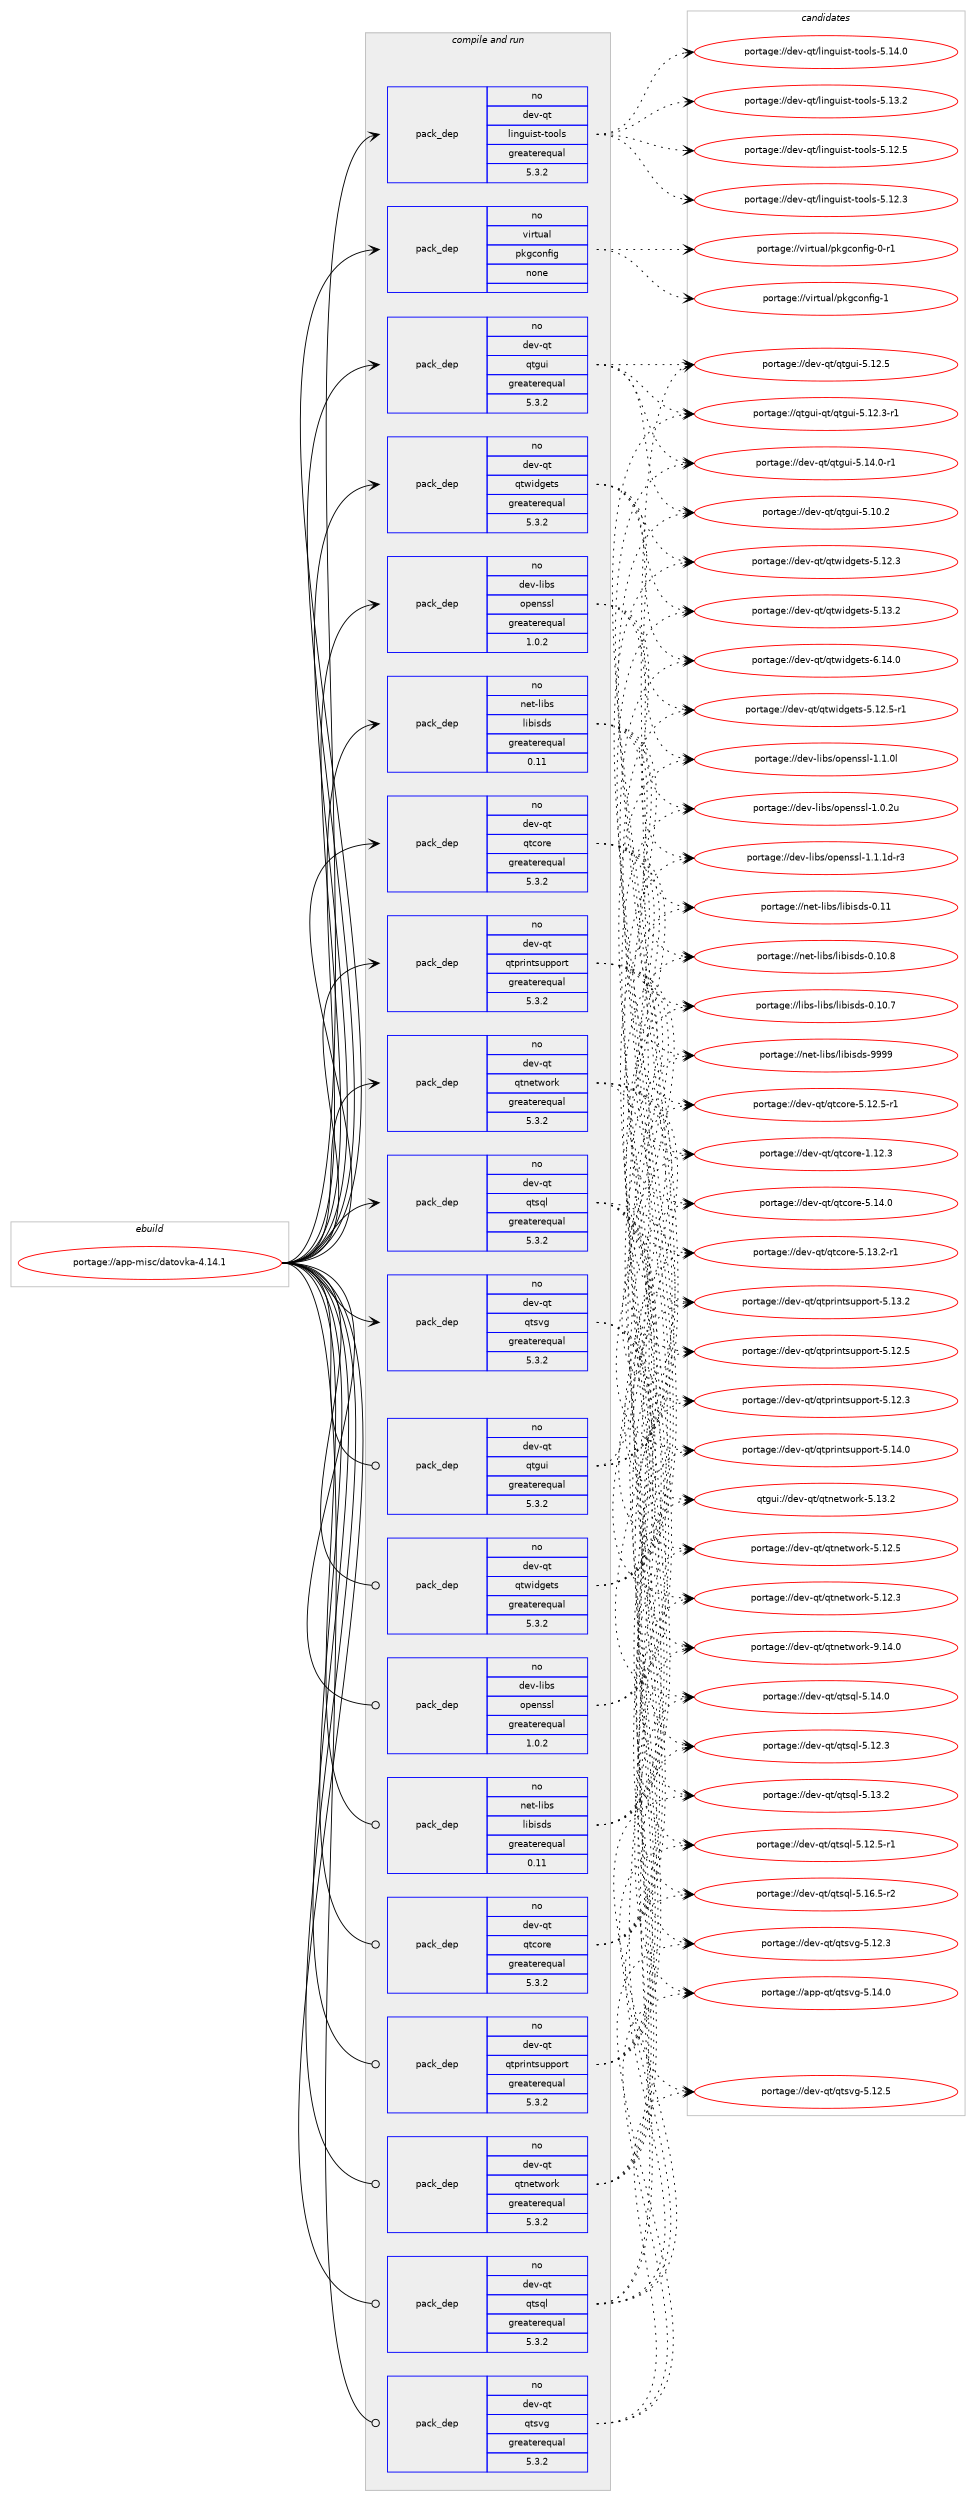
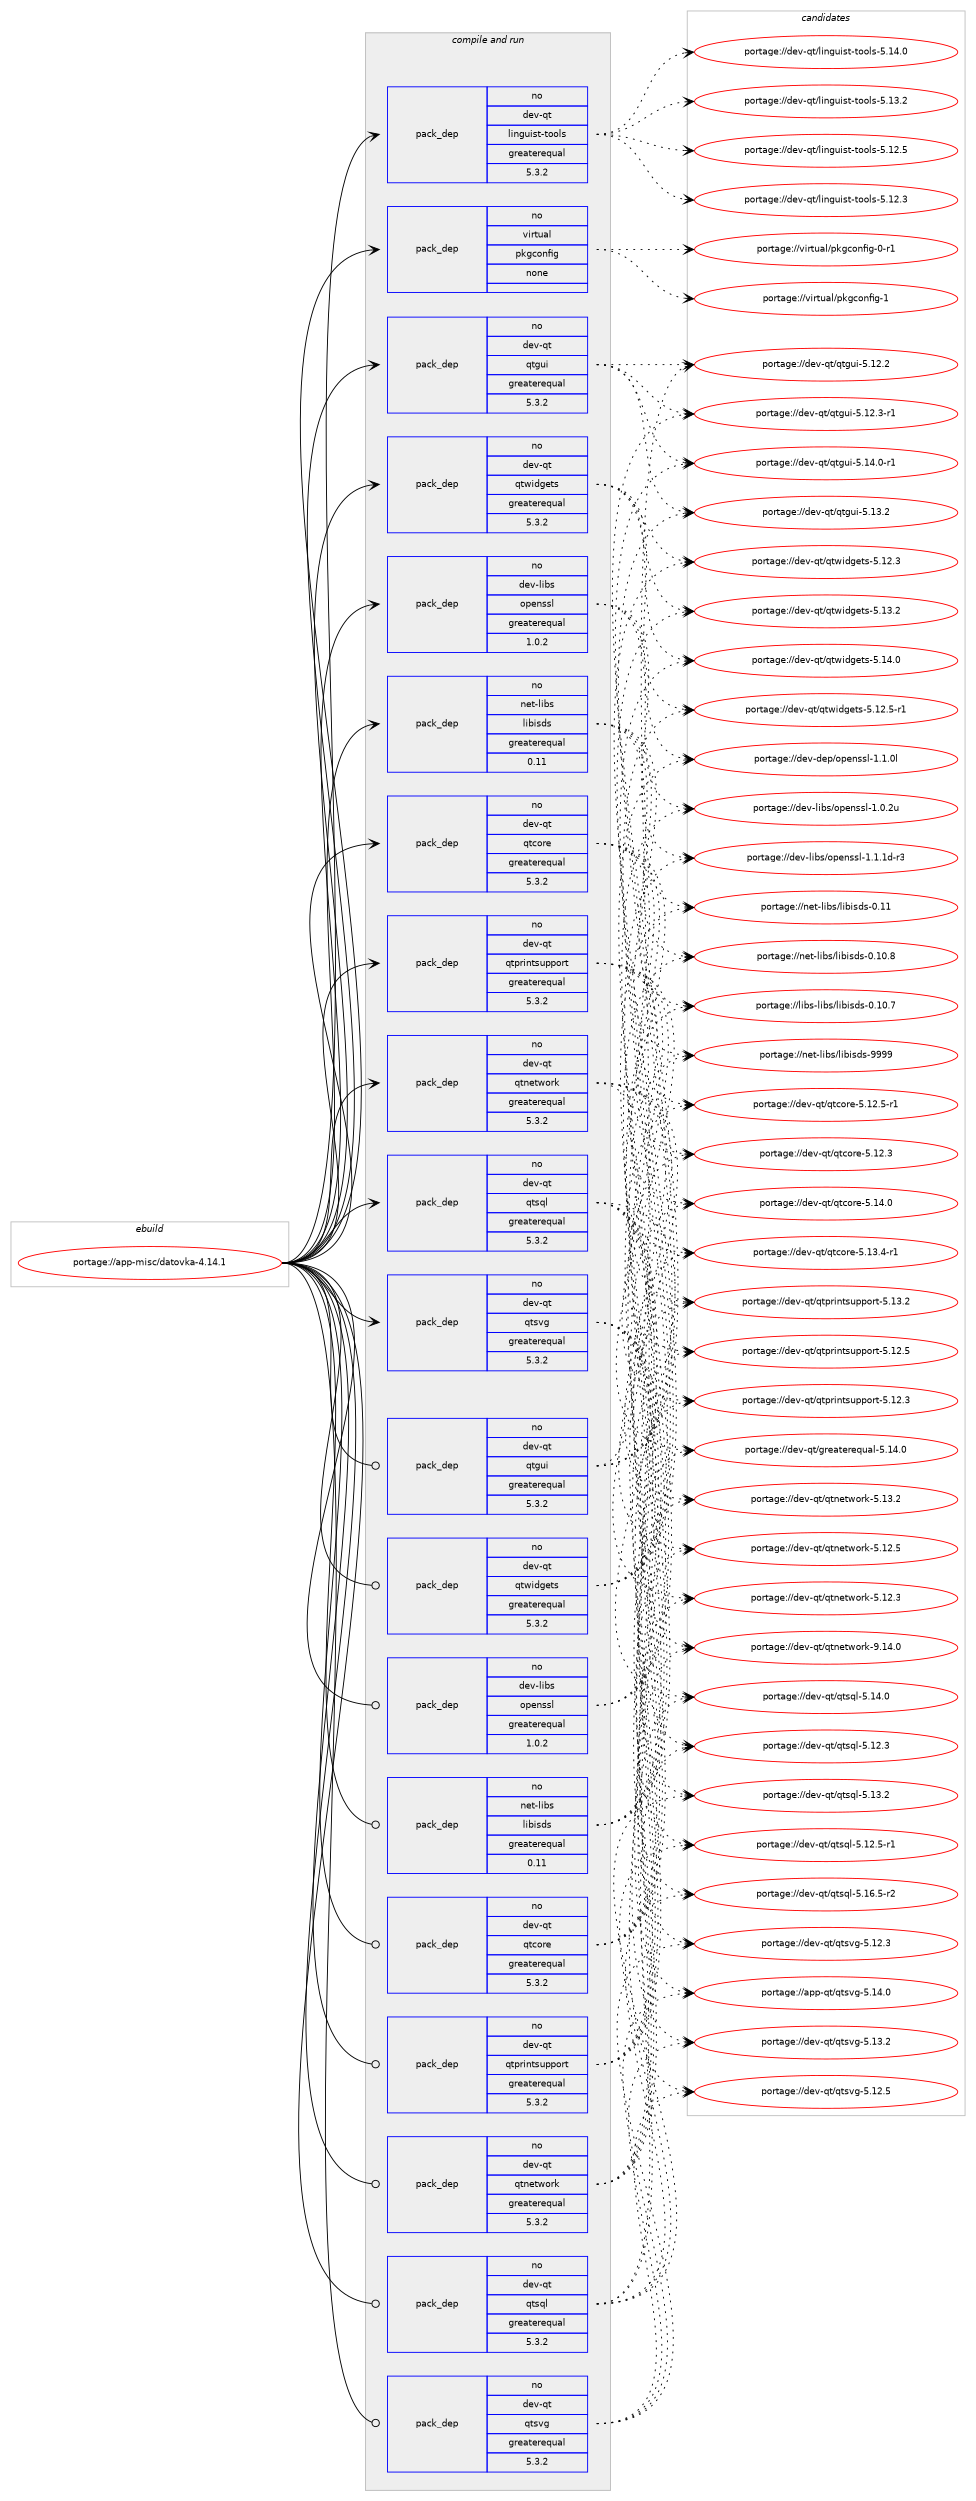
node "portage://dev-qt/qtgui-5.12.5": label "portage://dev-qt/qtgui-5.12.5" -> "portage://dev-qt/qtgui-5.12.2"
node "portage://qtgui-qt/qtgui-5.12.3-r1": label "portage://qtgui-qt/qtgui-5.12.3-r1" -> "portage://dev-qt/qtgui-5.12.3-r1"
node "portage://dev-qt/qtgui-5.10.2": label "portage://dev-qt/qtgui-5.10.2" -> "portage://dev-qt/qtgui-5.13.2"
node "portage://dev-qt/qtwidgets-6.14.0": label "portage://dev-qt/qtwidgets-6.14.0" -> "portage://dev-qt/qtwidgets-5.14.0"
node "portage://dev-libs/openssl-1.1.0l": label "portage://dev-libs/openssl-1.1.0l" -> "portage://dev-dep/openssl-1.1.0l"
node "portage://dev-qt/qtcore-1.12.3": label "portage://dev-qt/qtcore-1.12.3" -> "portage://dev-qt/qtcore-5.12.3"
node "portage://dev-qt/qtcore-5.13.2-r1": label "portage://dev-qt/qtcore-5.13.2-r1" -> "portage://dev-qt/qtcore-5.13.4-r1"
node "portage://dev-qt/qtprintsupport-5.14.0": label "portage://dev-qt/qtprintsupport-5.14.0" -> "portage://dev-qt/greaterequal-5.14.0"
node "qtgui://dev-qt/qtnetwork-5.13.2": label "qtgui://dev-qt/qtnetwork-5.13.2" -> "portage://dev-qt/qtnetwork-5.13.2"
node "portage://dev-qt/qtsvg-5.13.2": added
